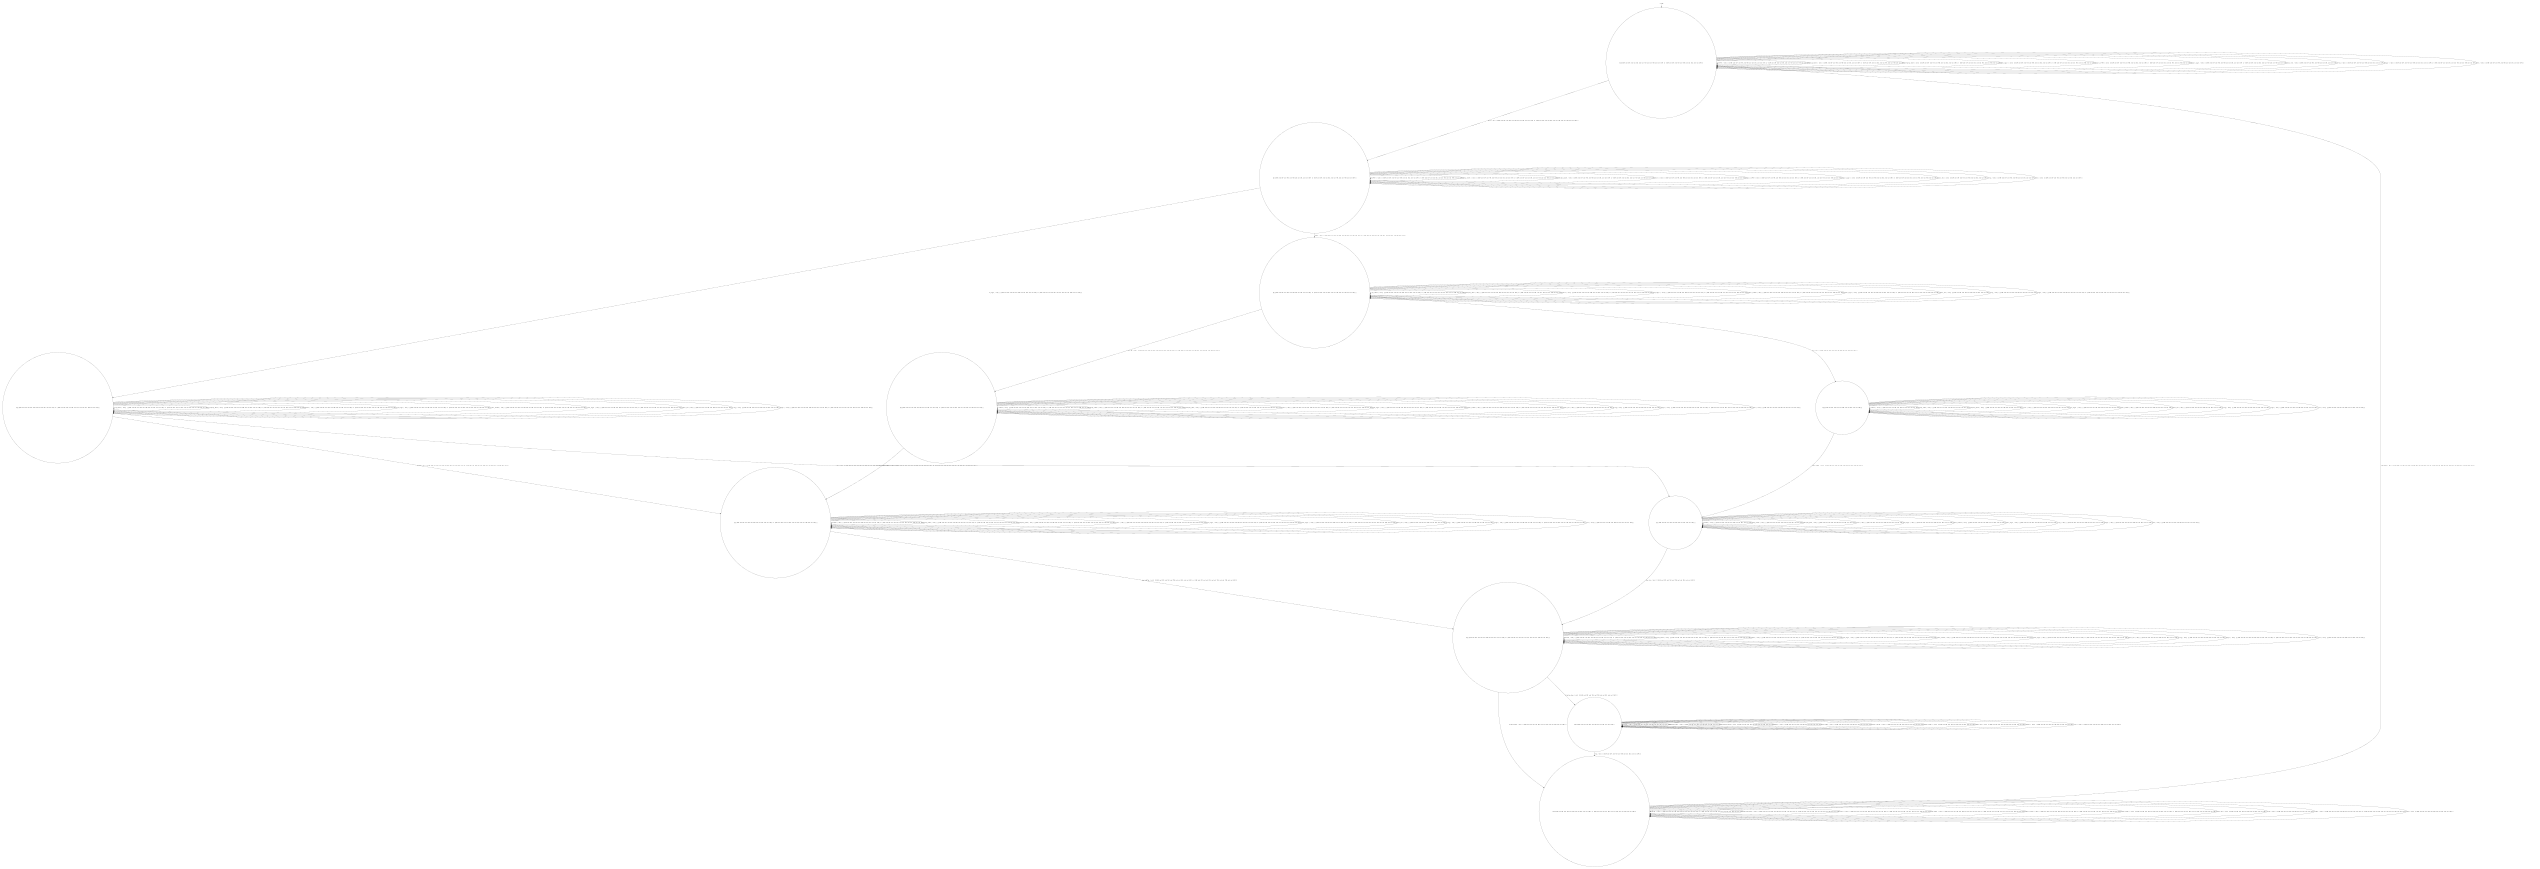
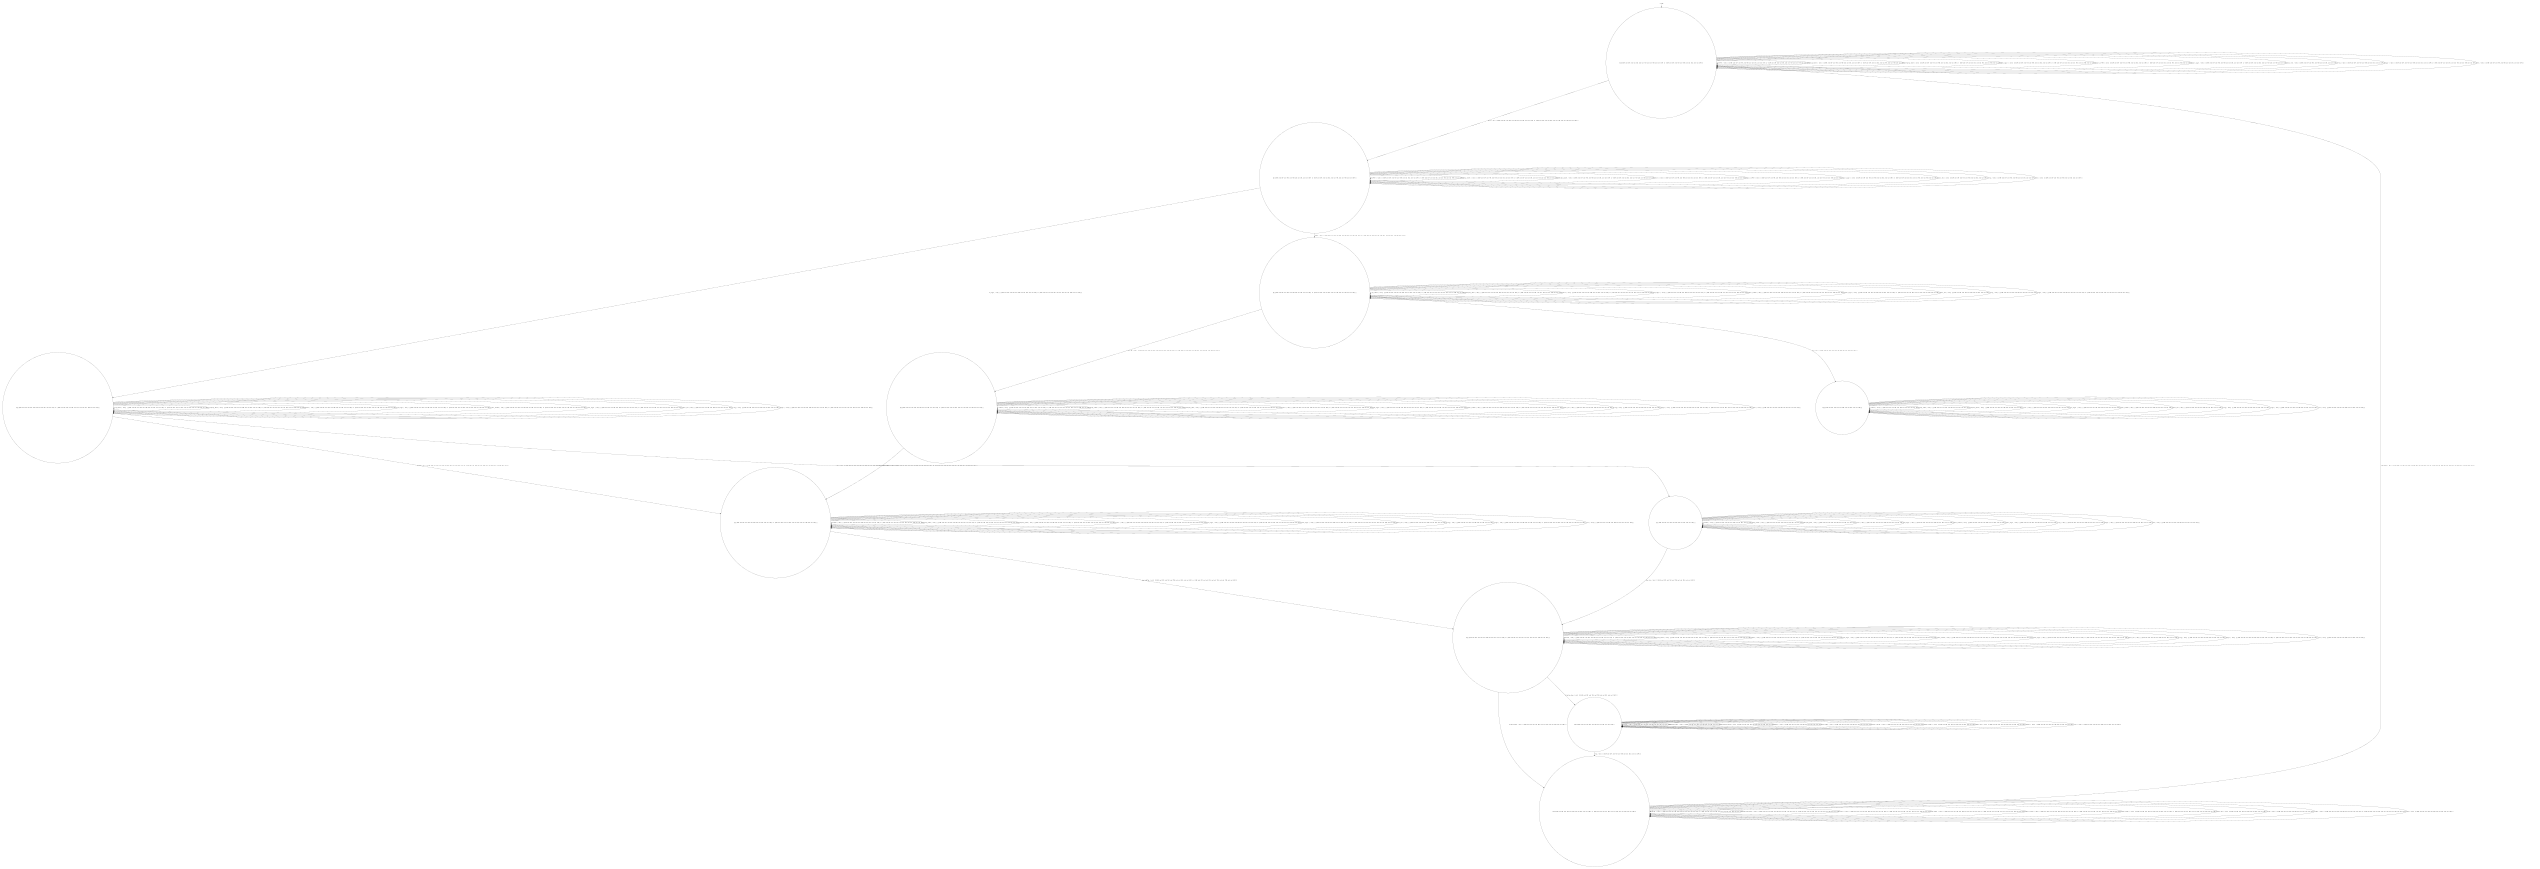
edge "8@[((EUR and COF and TEA and TON and not DOL and not CAP))]" -> "9@[((EUR and COF and TEA and TON and not DOL and not CAP))]": removed, label "pour_sugar / ok() [((EUR and COF and TEA and TON and not DOL and not CAP))]"
